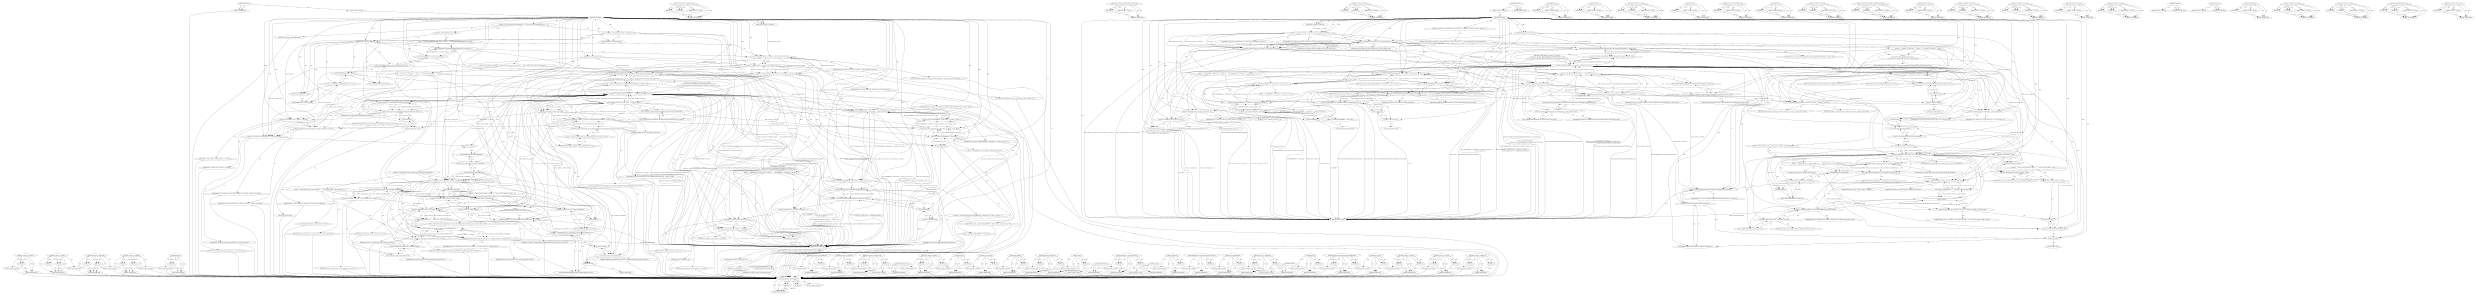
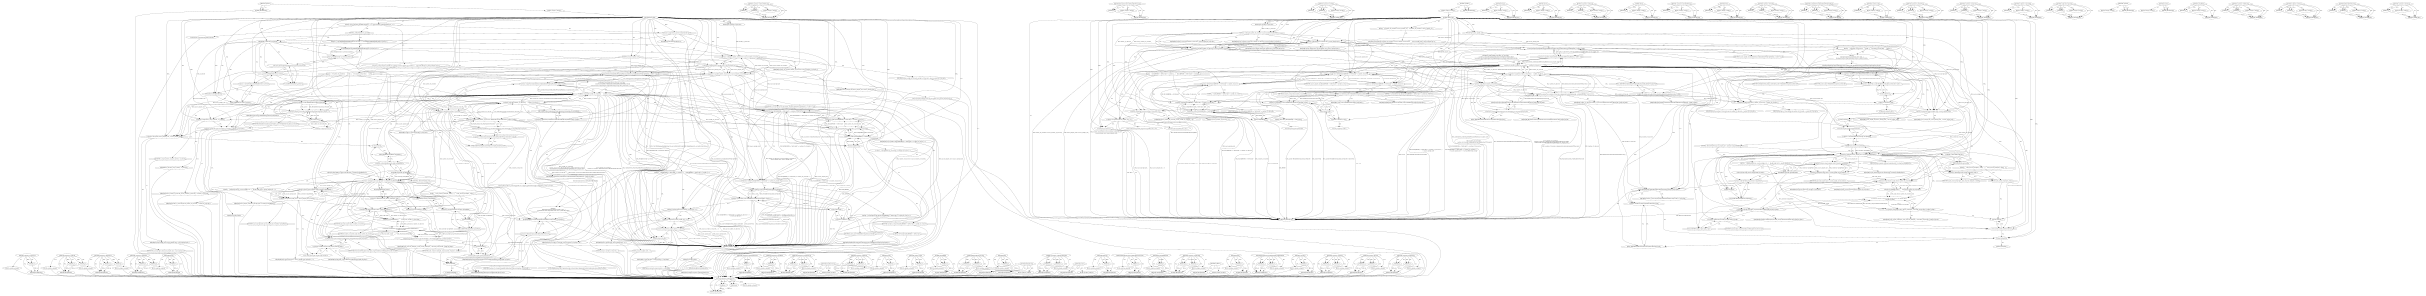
node "<(LOCAL,double scale_factor: double)<SUB>33</SUB>>": removed
